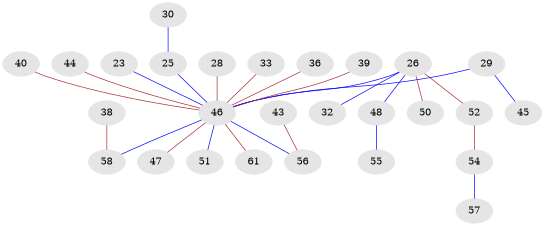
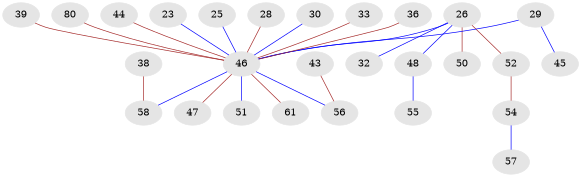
edge "30" -- "25": now "30" -- "46"
node "40": label "40" -> "80"
